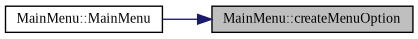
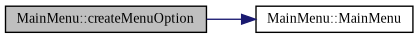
edge "MainMenu::MainMenu" -> "MainMenu::createMenuOption": reversed
